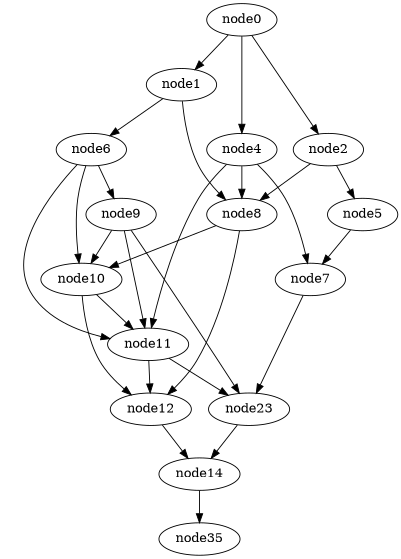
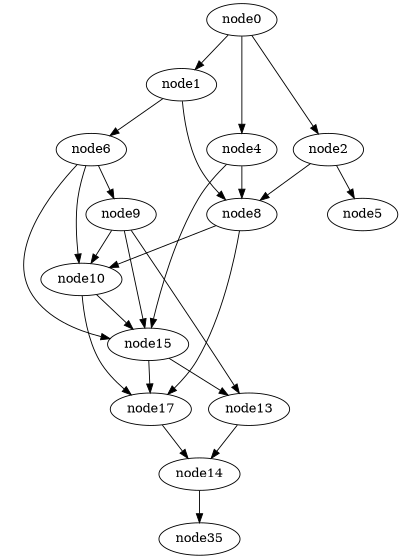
node "node7": removed
node "node11": label "node11" -> "node15"
node "node12": label "node12" -> "node17"
node "node23": label "node23" -> "node13"
